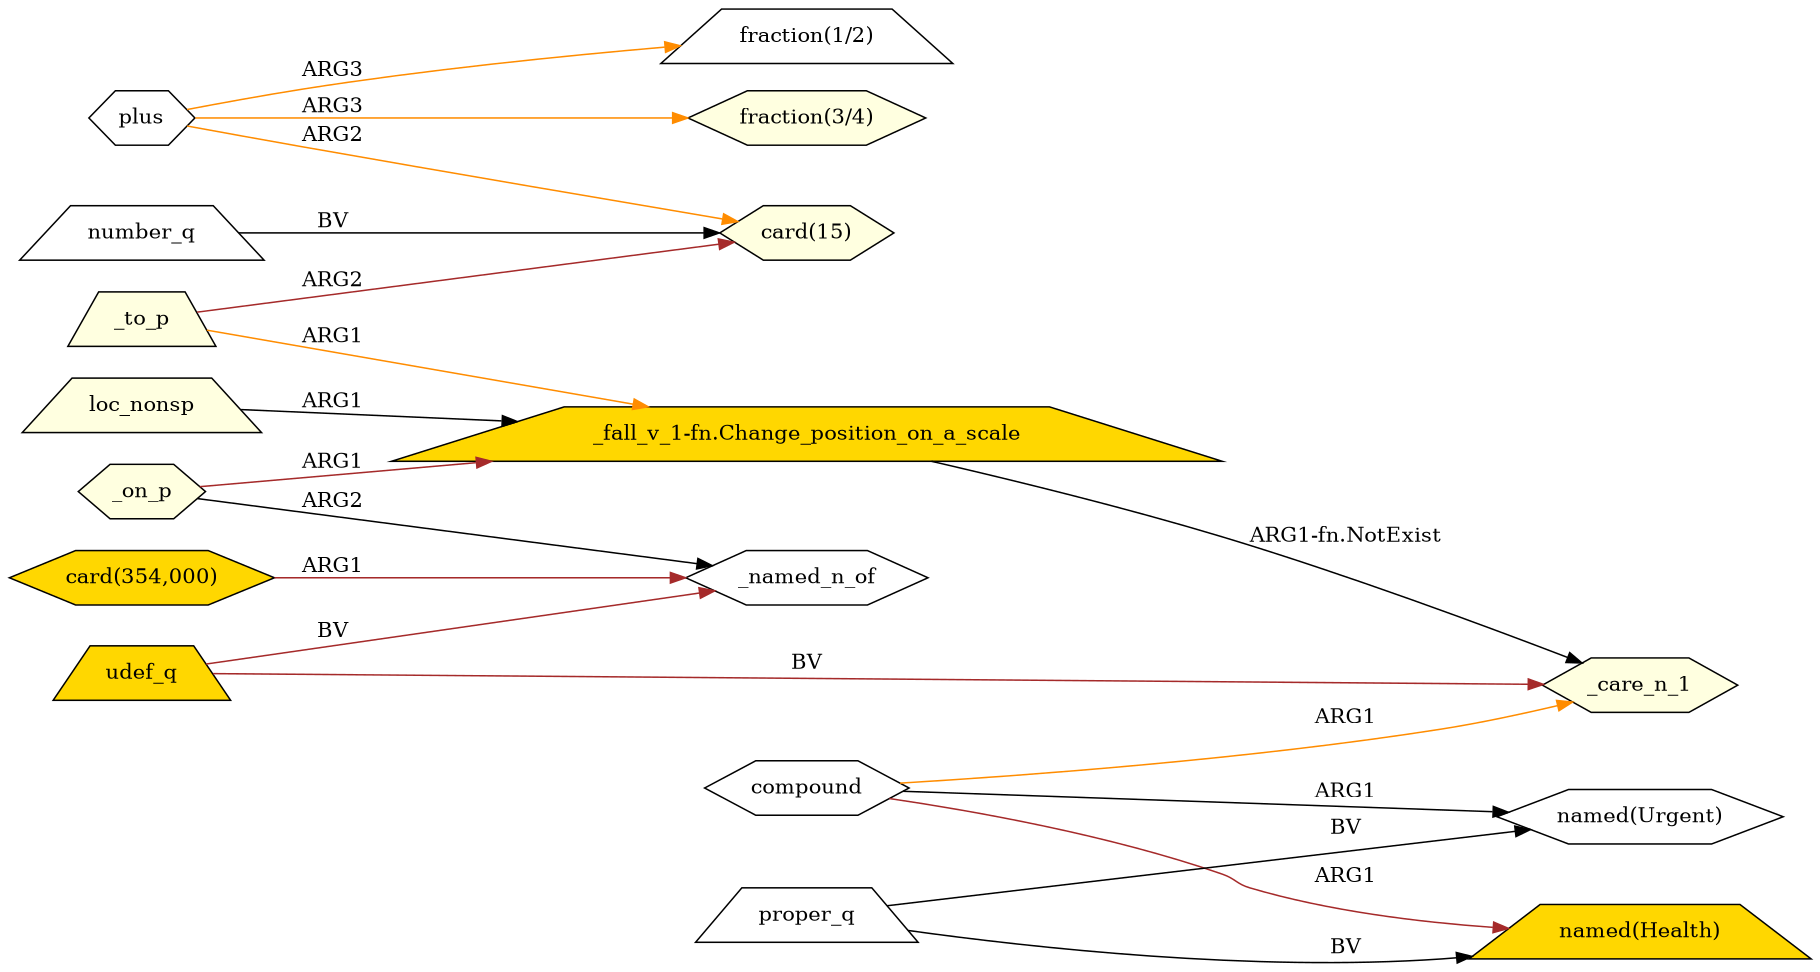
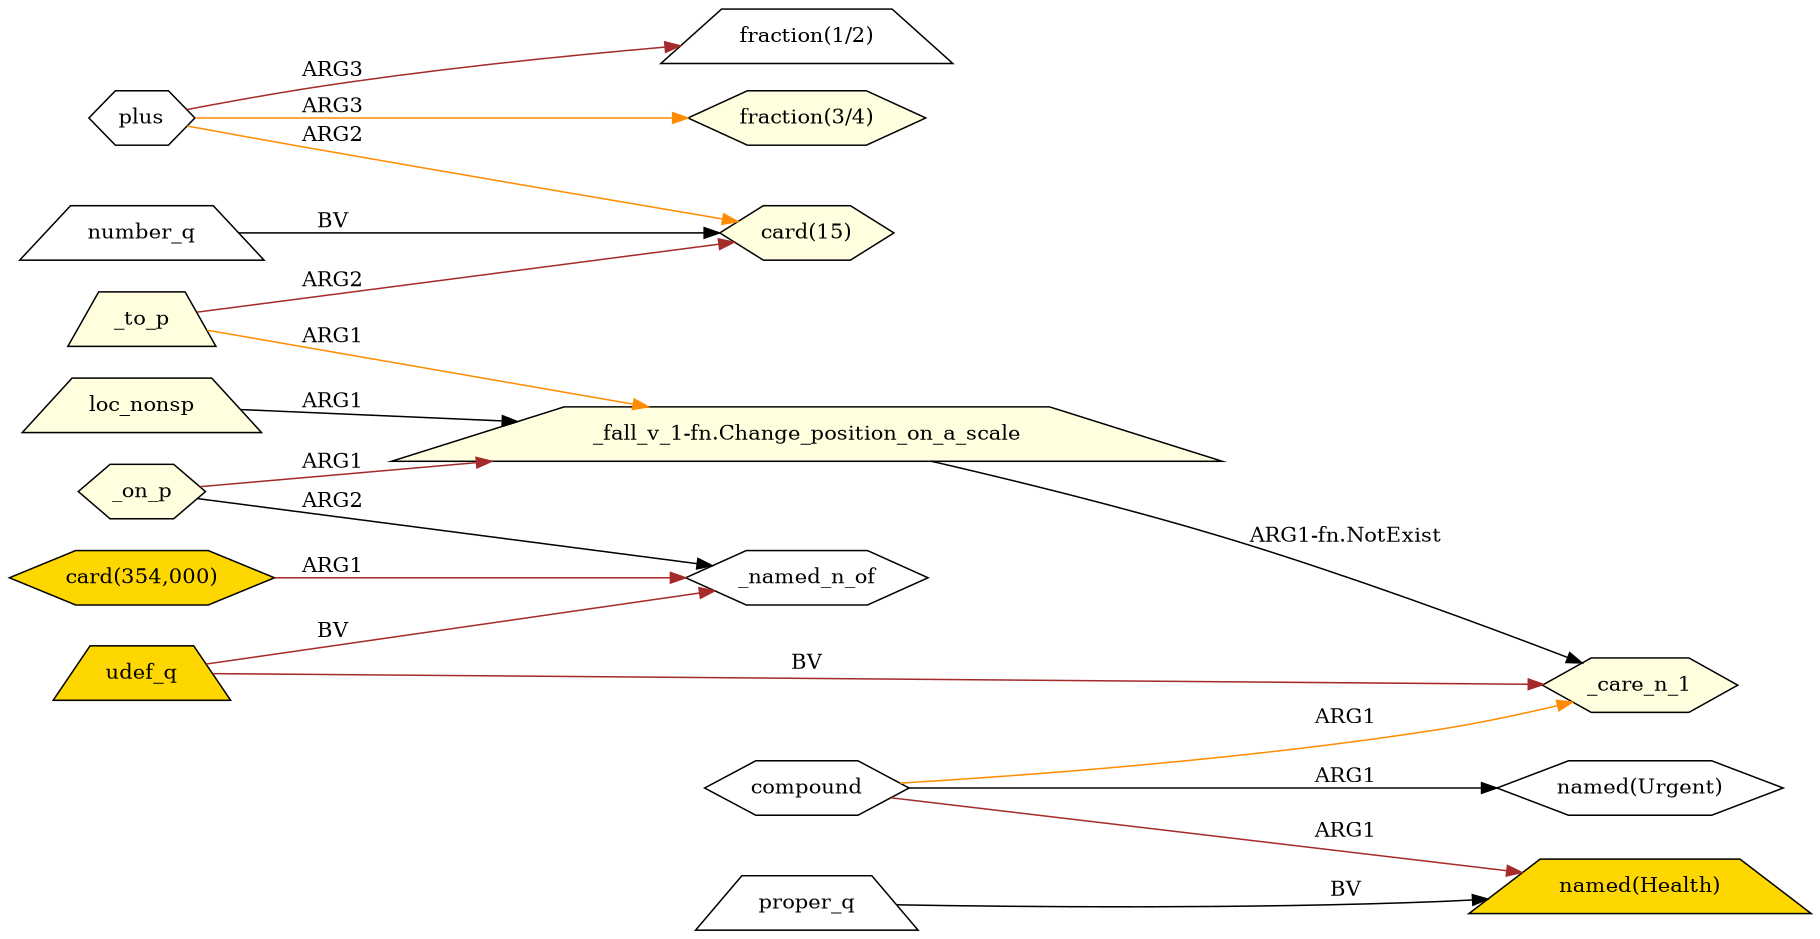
edge "plus" -> "fraction(1/2)": color darkorange -> brown
node "_fall_v_1-fn.Change_position_on_a_scale": fillcolor gold -> lightyellow
edge "proper_q" -> "named(Urgent)": removed, label "BV"
